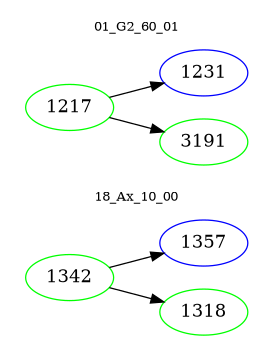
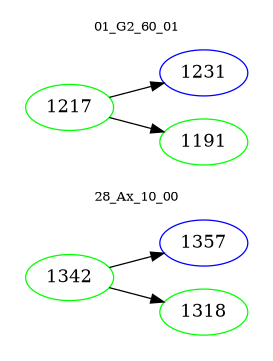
node "3191": label "3191" -> "1191"
cluster "18_Ax_10_00": label "18_Ax_10_00" -> "28_Ax_10_00"
